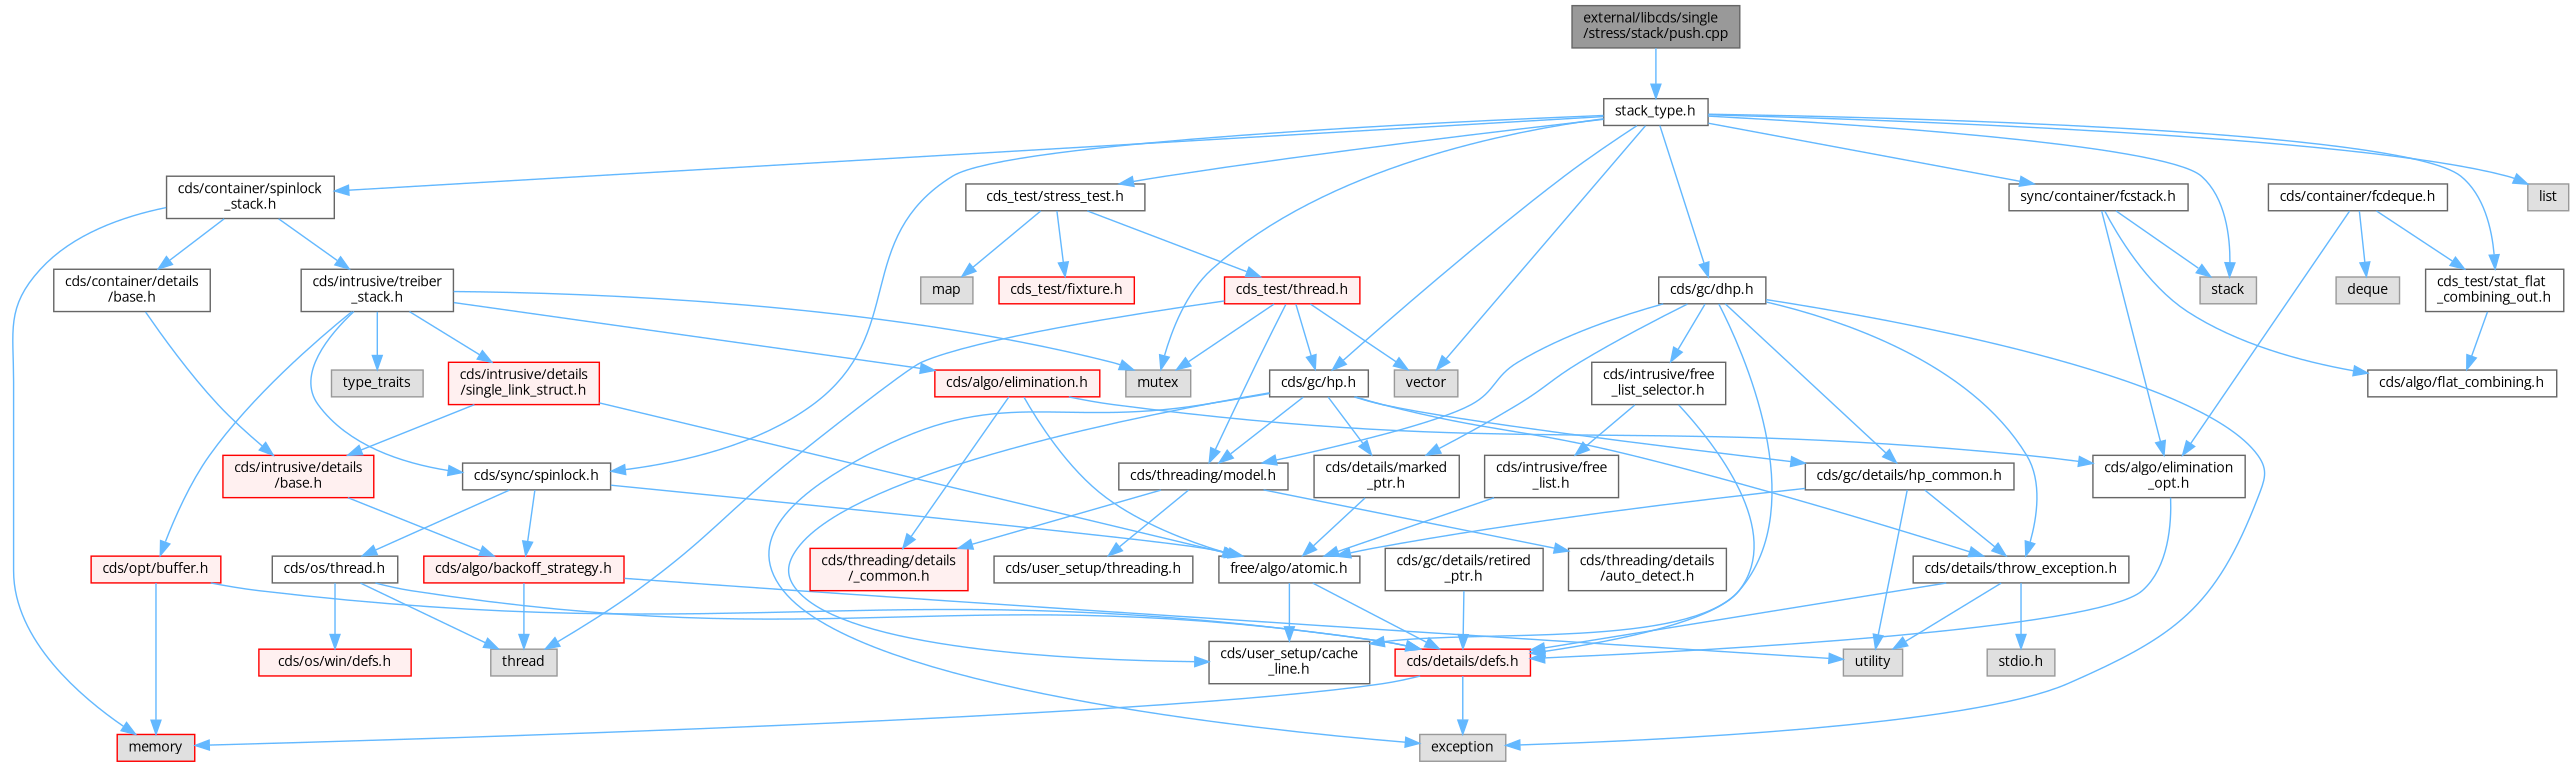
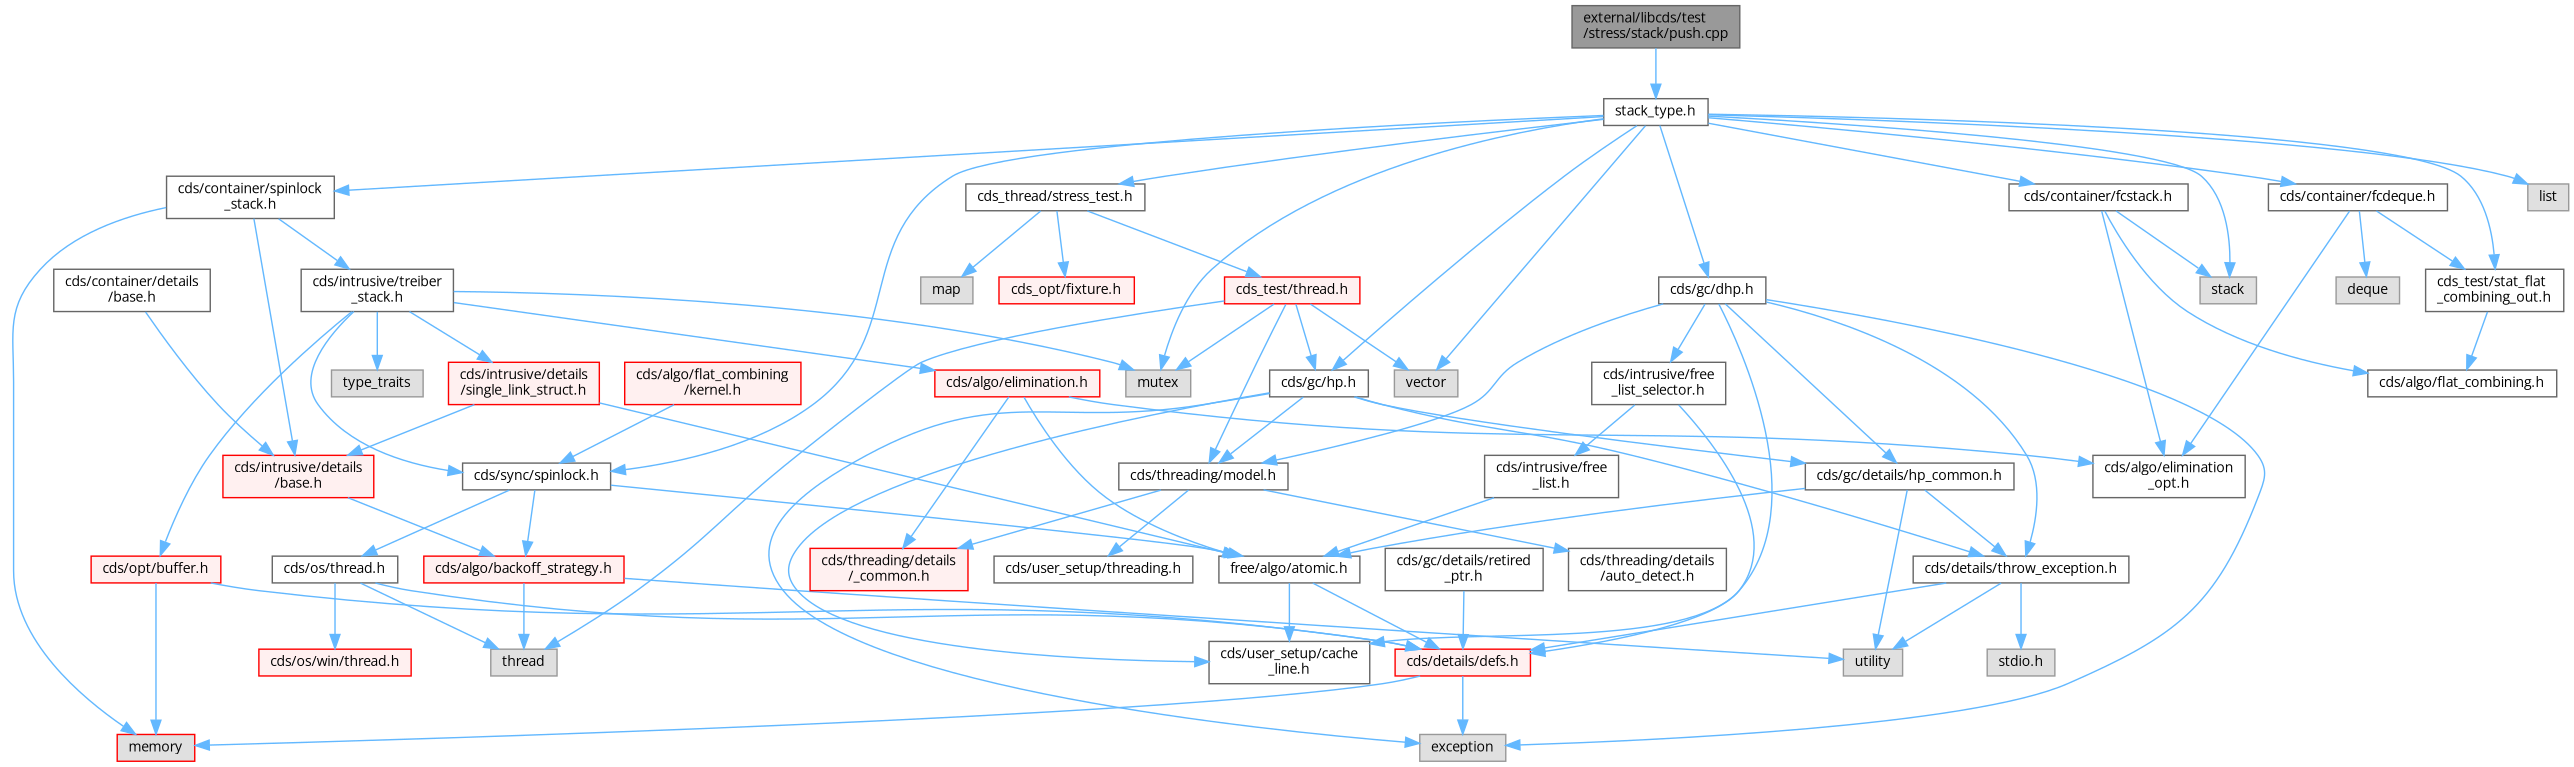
node "external/libcds/single /stress/stack/push.cpp": label "external/libcds/single /stress/stack/push.cpp" -> "external/libcds/test /stress/stack/push.cpp"
edge "stack_type.h" -> "cds/container/fcdeque.h": added
node "cds_test/stress_test.h": label "cds_test/stress_test.h" -> "cds_thread/stress_test.h"
node "sync/container/fcstack.h": label "sync/container/fcstack.h" -> "cds/container/fcstack.h"
edge "cds/container/spinlock _stack.h" -> "cds/container/details /base.h": now "cds/container/spinlock _stack.h" -> "cds/intrusive/details /base.h"
node "cds_test/fixture.h": label "cds_test/fixture.h" -> "cds_opt/fixture.h"
node "cds/algo/flat_combining /kernel.h": added
node "cds/details/marked _ptr.h": removed
edge "cds/algo/elimination _opt.h" -> "cds/details/defs.h": removed
node "cds/os/win/defs.h": label "cds/os/win/defs.h" -> "cds/os/win/thread.h"
